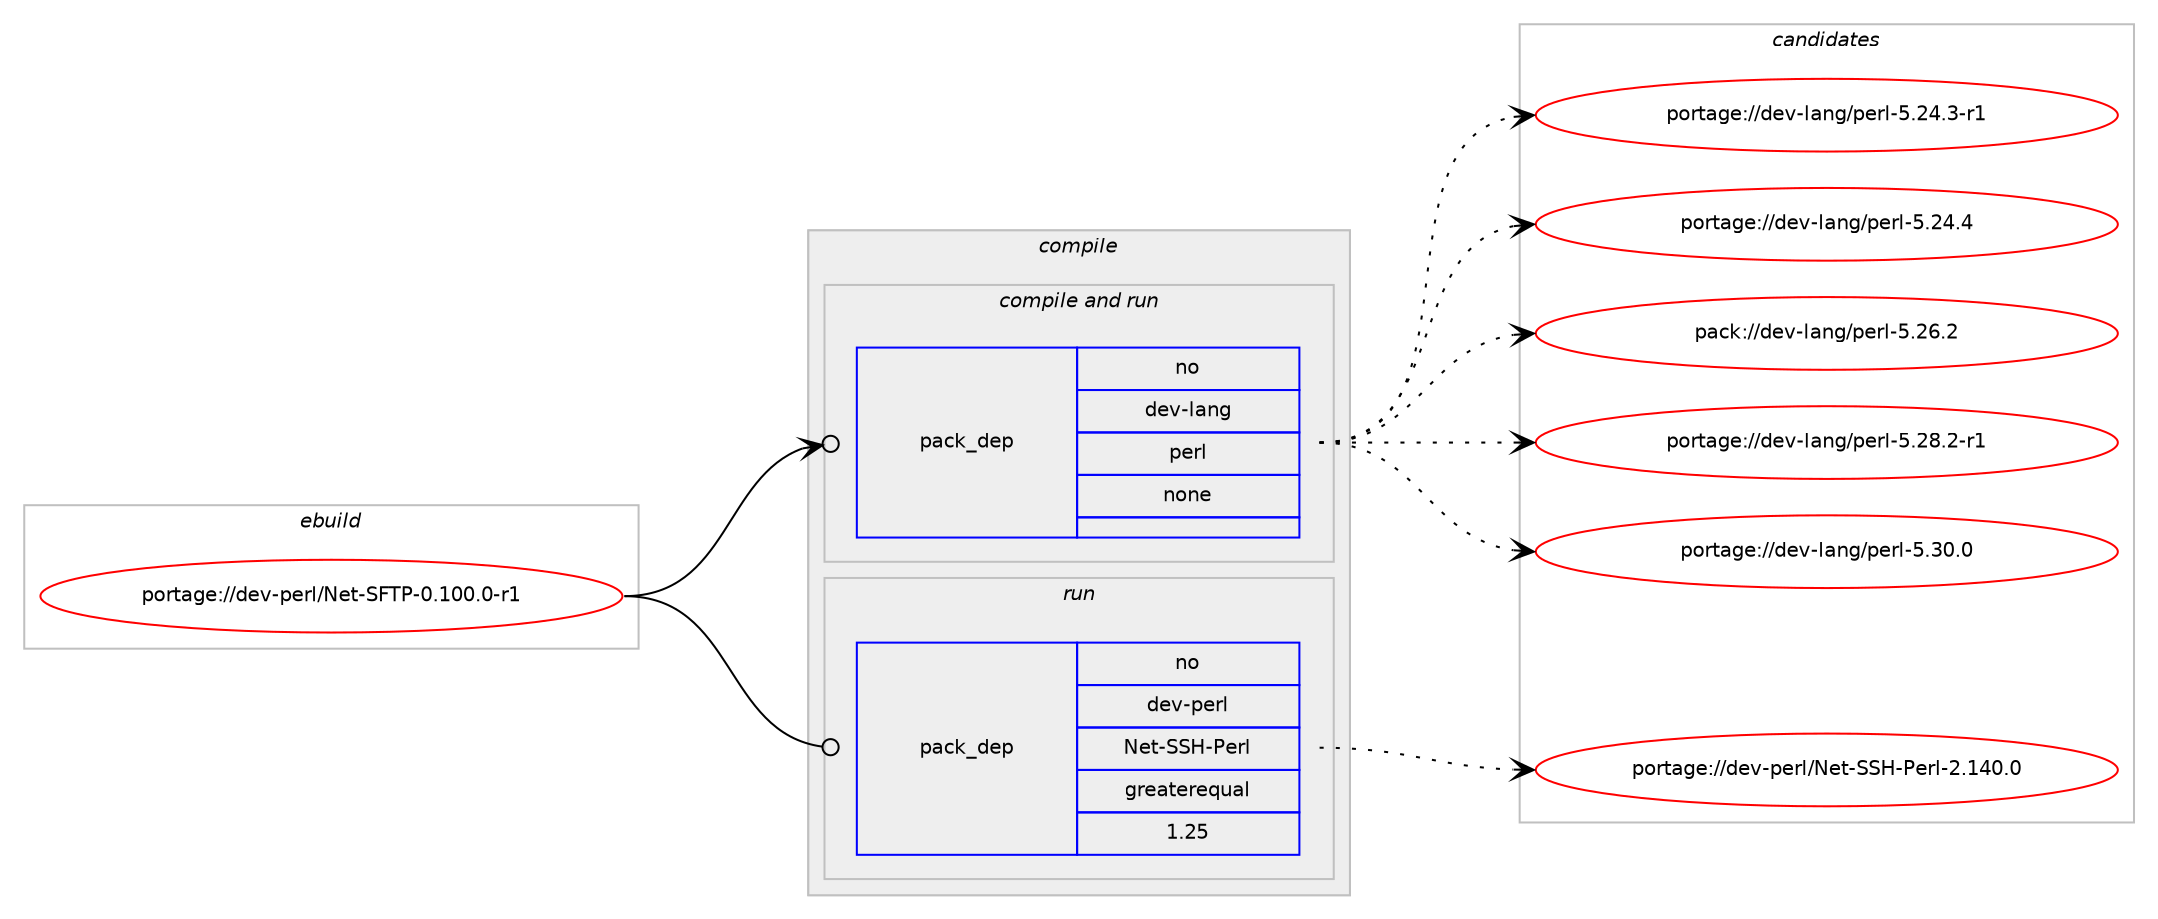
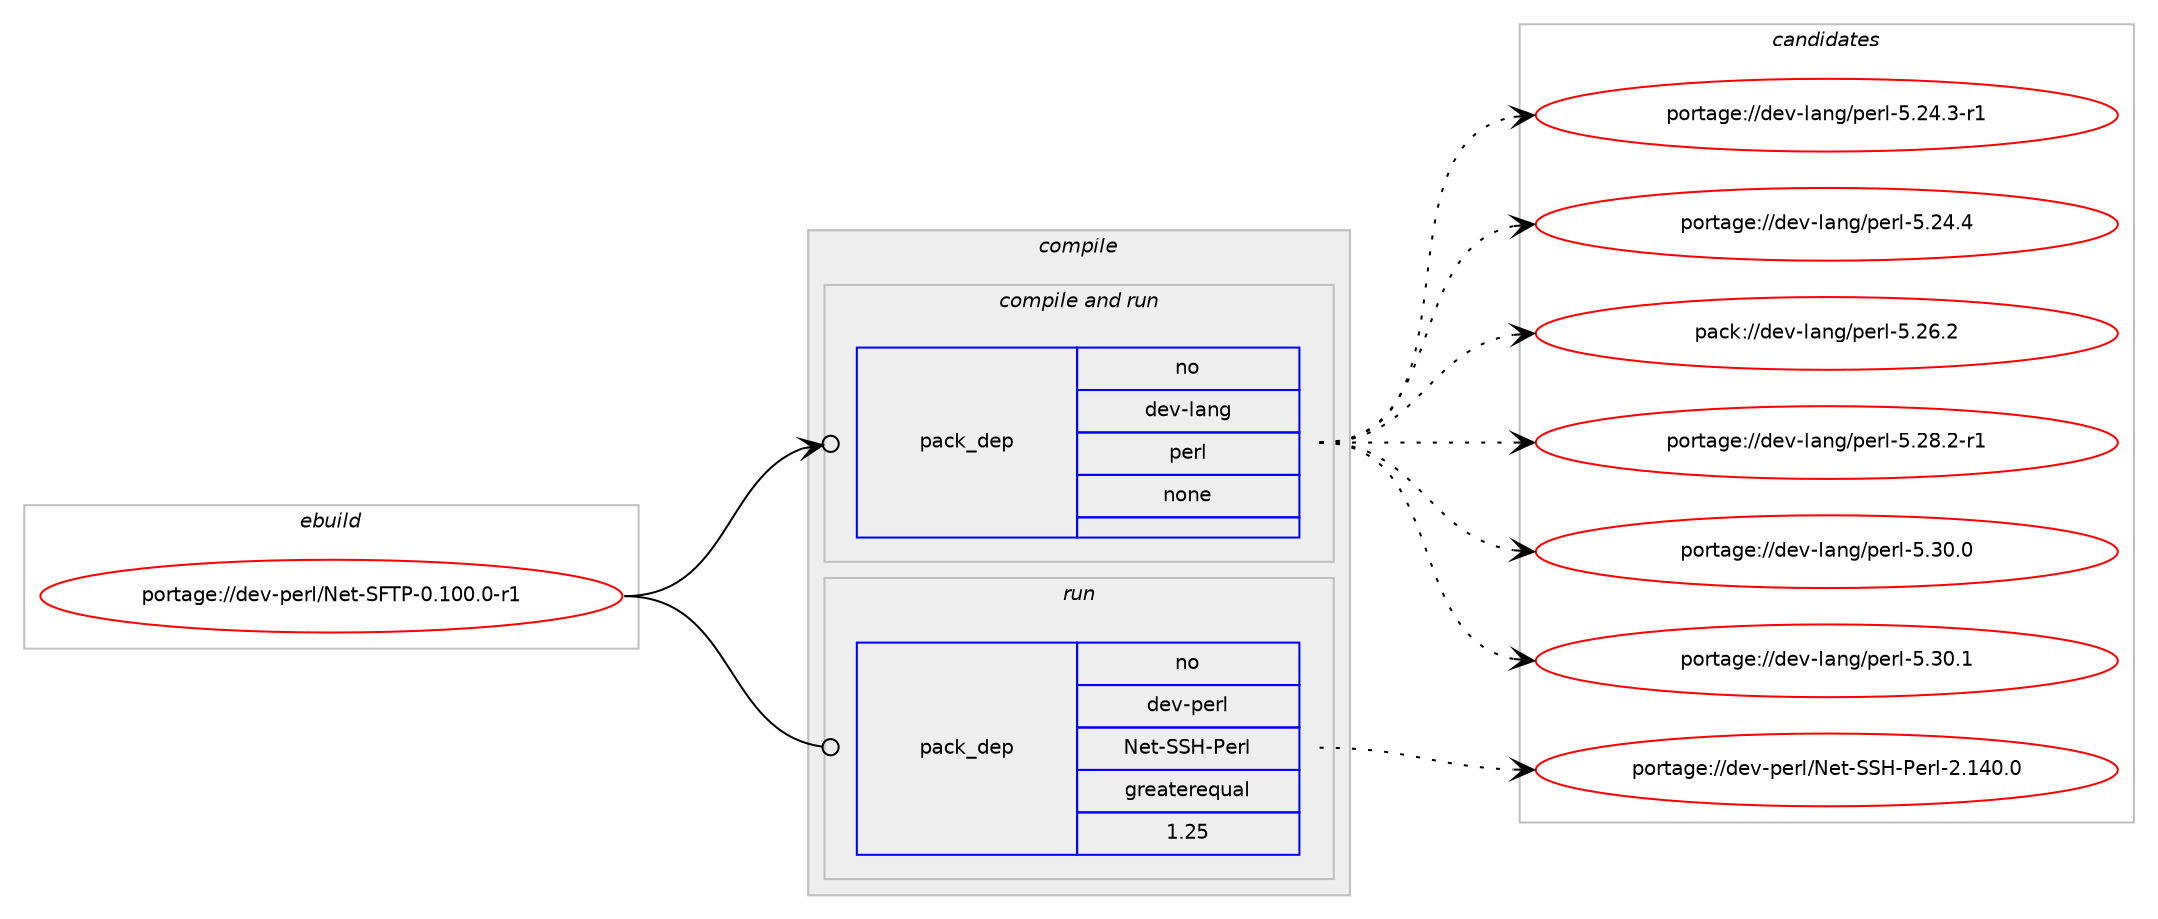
node "portage://dev-lang/perl-5.30.1": added
